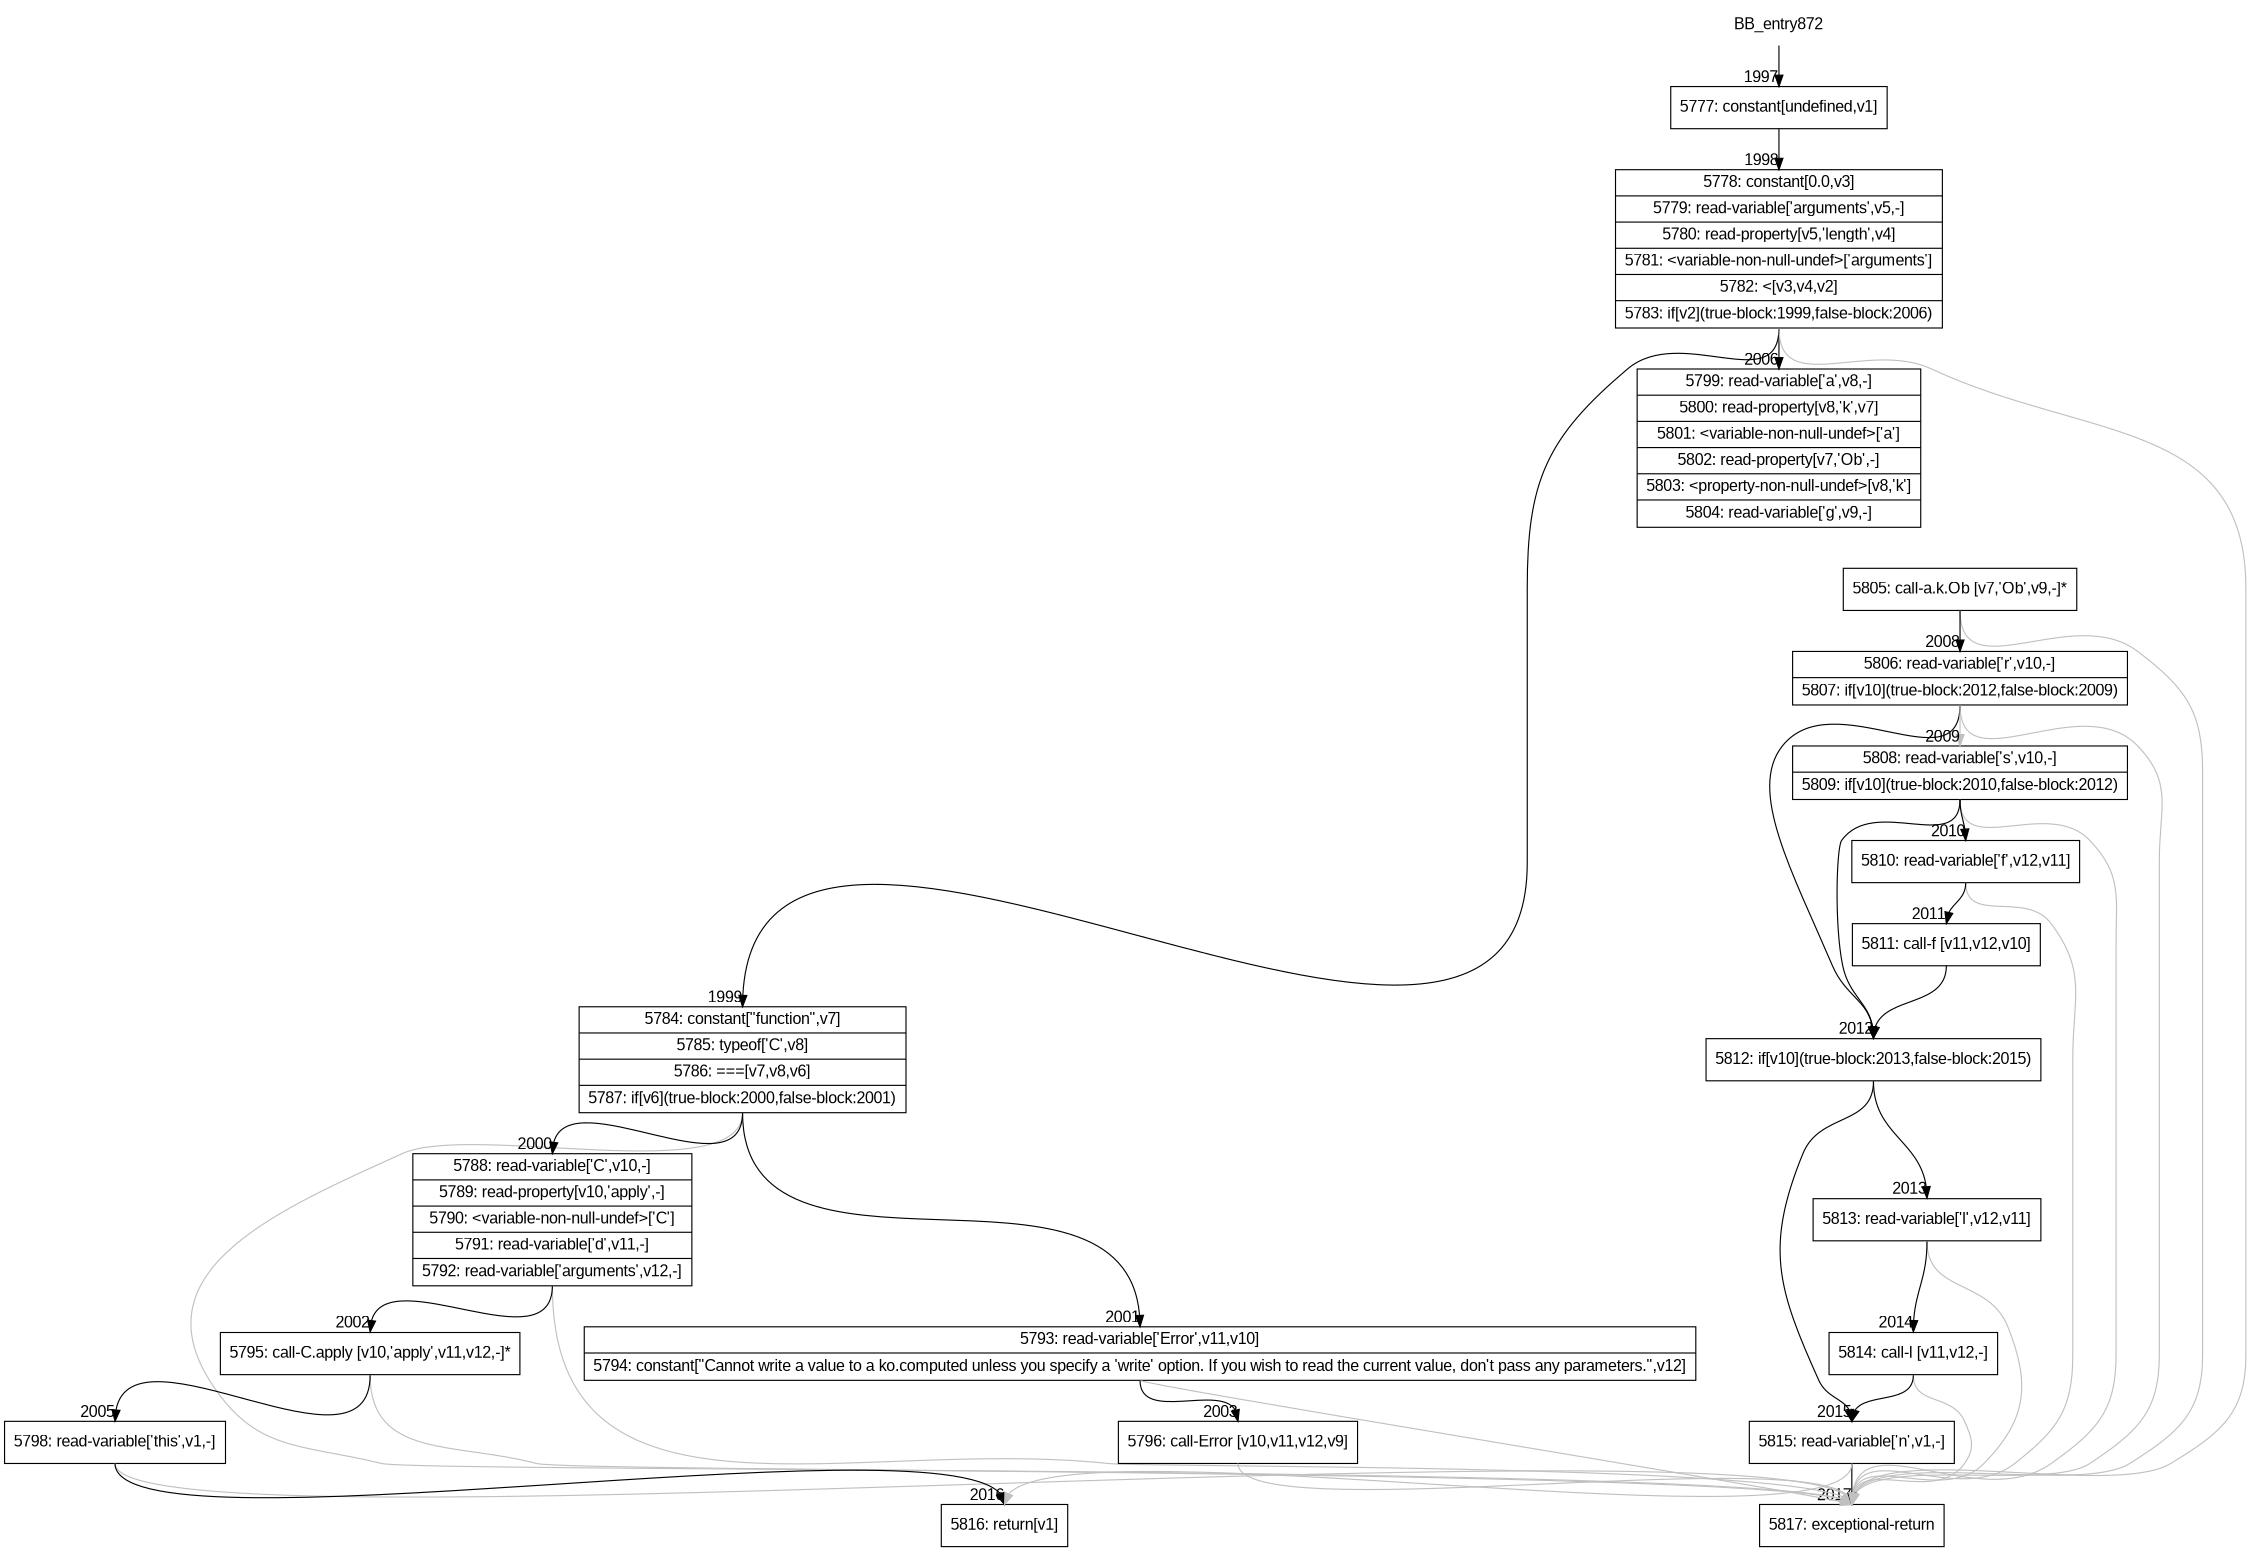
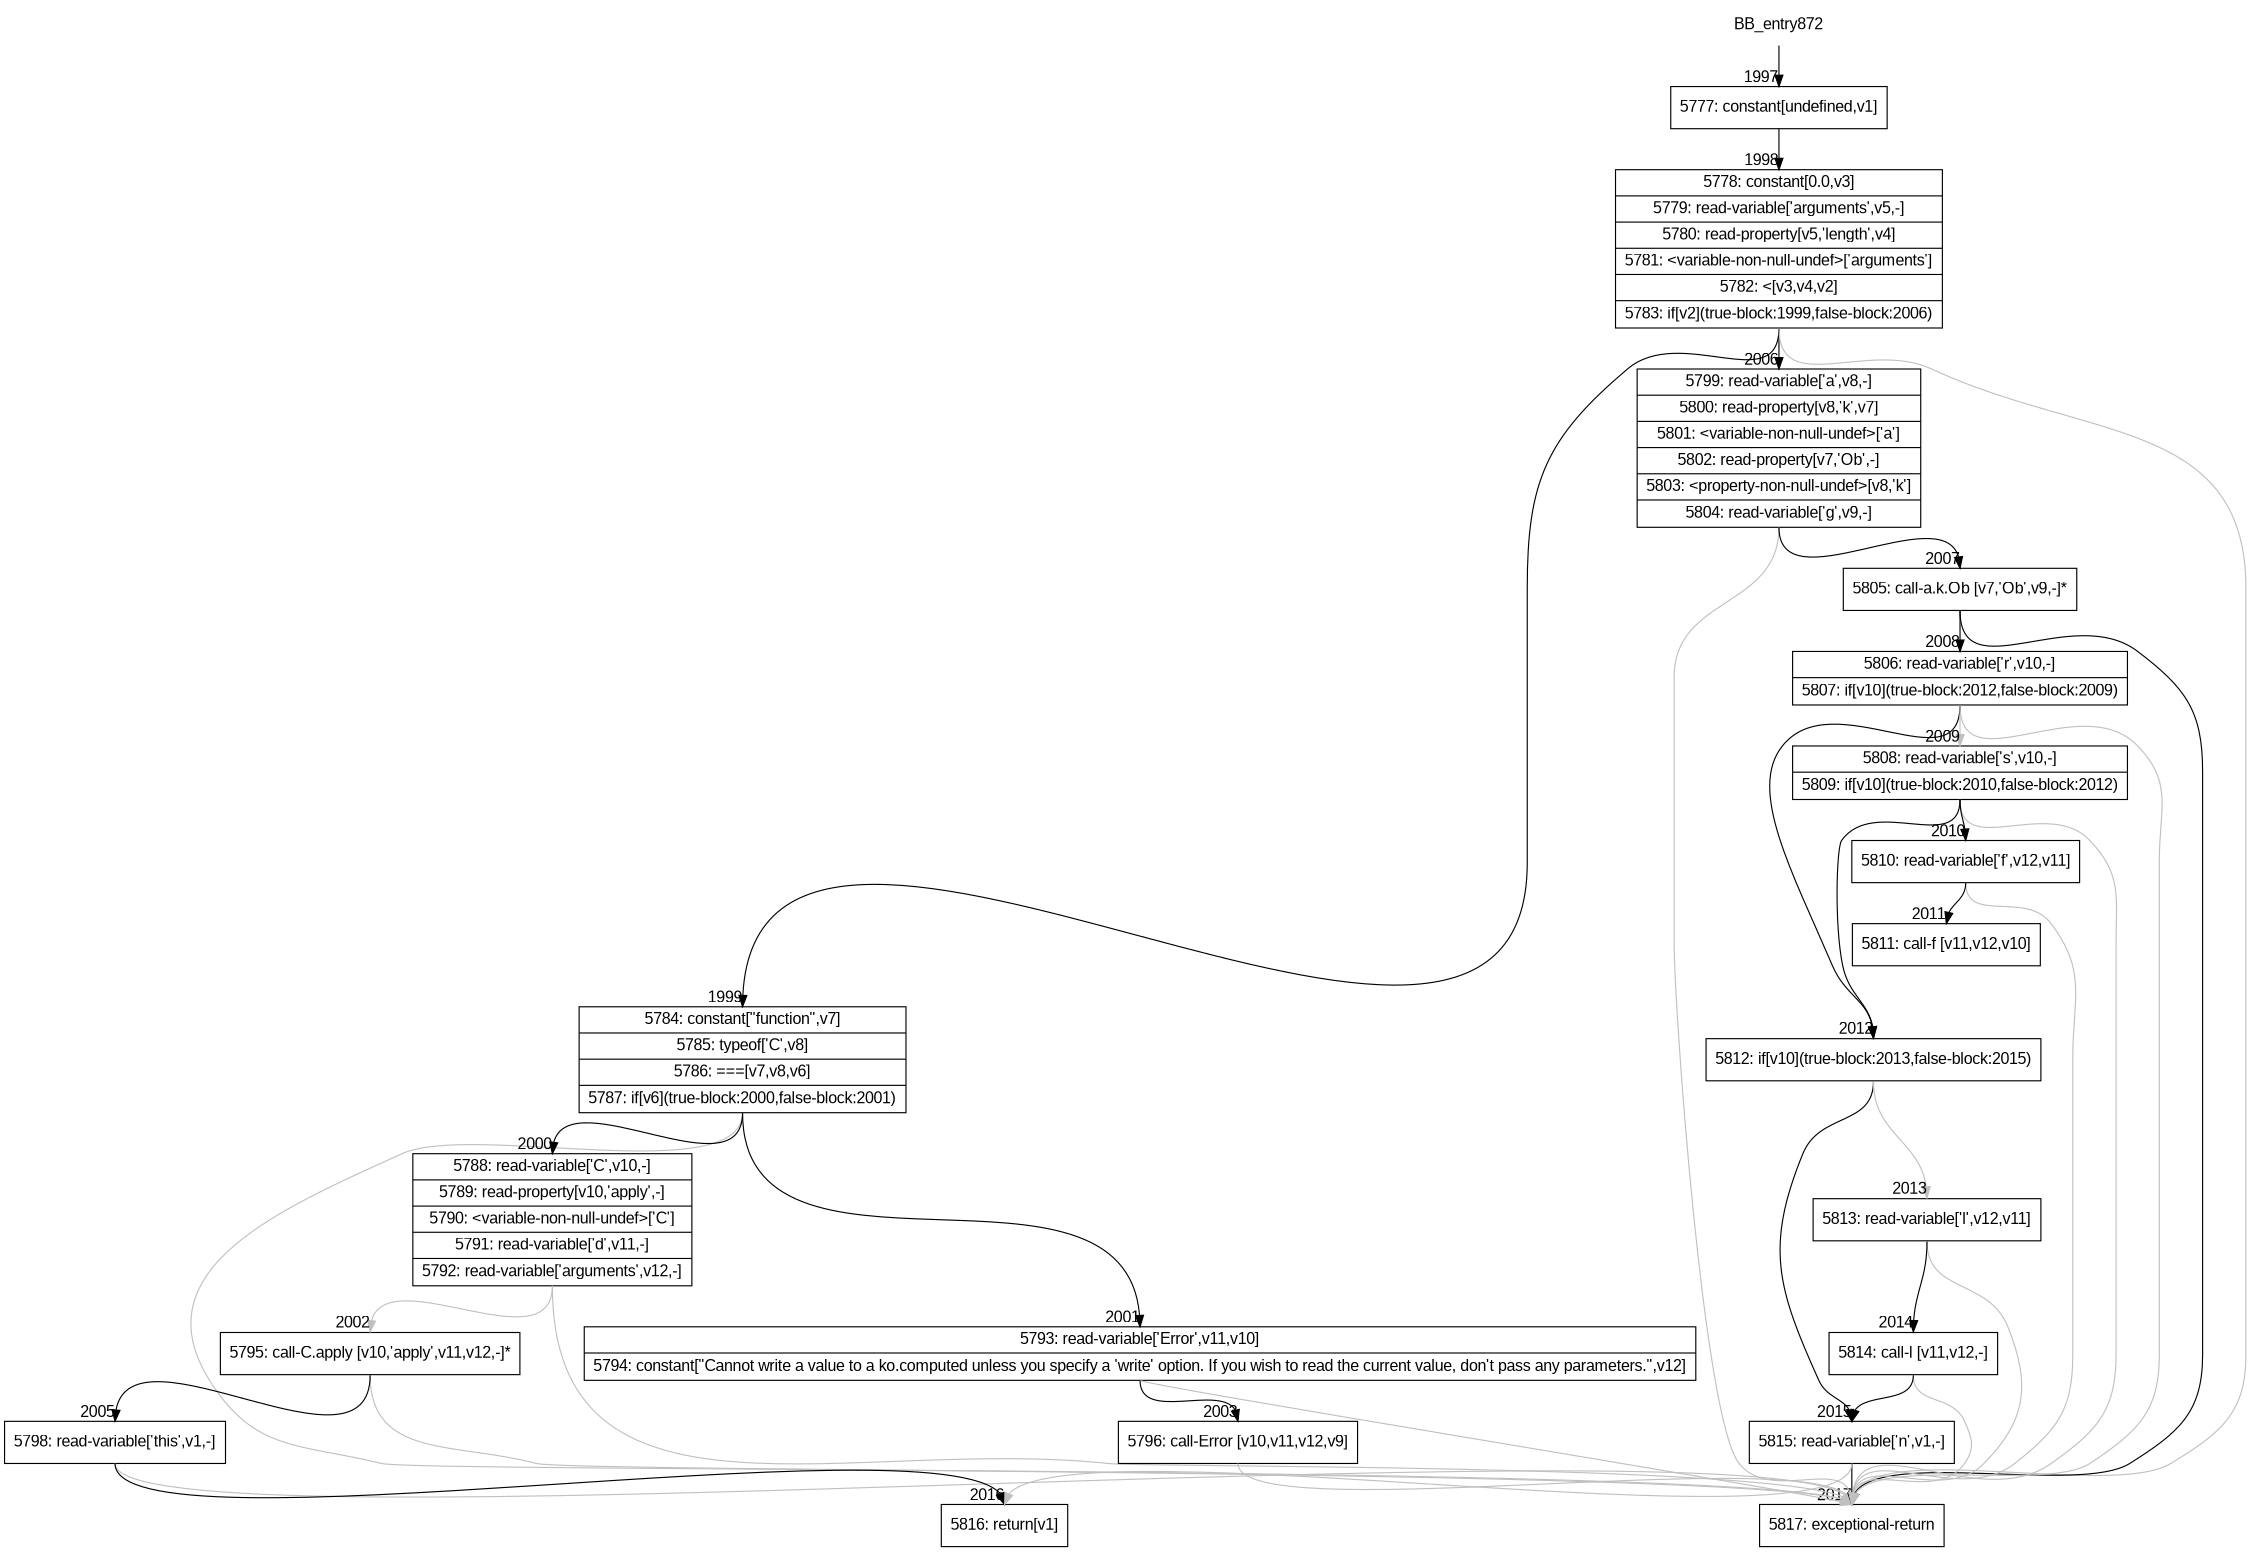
edge "5799: read-variable['a',v8,-]" -> "5805: call-a.k.Ob [v7,'Ob',v9,-]*": added
edge "5811: call-f [v11,v12,v10]" -> "5812: if[v10](true-block:2013,false-block:2015)": removed
edge "5799: read-variable['a',v8,-]" -> "5817: exceptional-return": added
edge "5805: call-a.k.Ob [v7,'Ob',v9,-]*" -> "5817: exceptional-return": color gray -> black
edge "5812: if[v10](true-block:2013,false-block:2015)" -> "5813: read-variable['l',v12,v11]": color black -> gray
edge "5788: read-variable['C',v10,-]" -> "5795: call-C.apply [v10,'apply',v11,v12,-]*": color black -> gray
